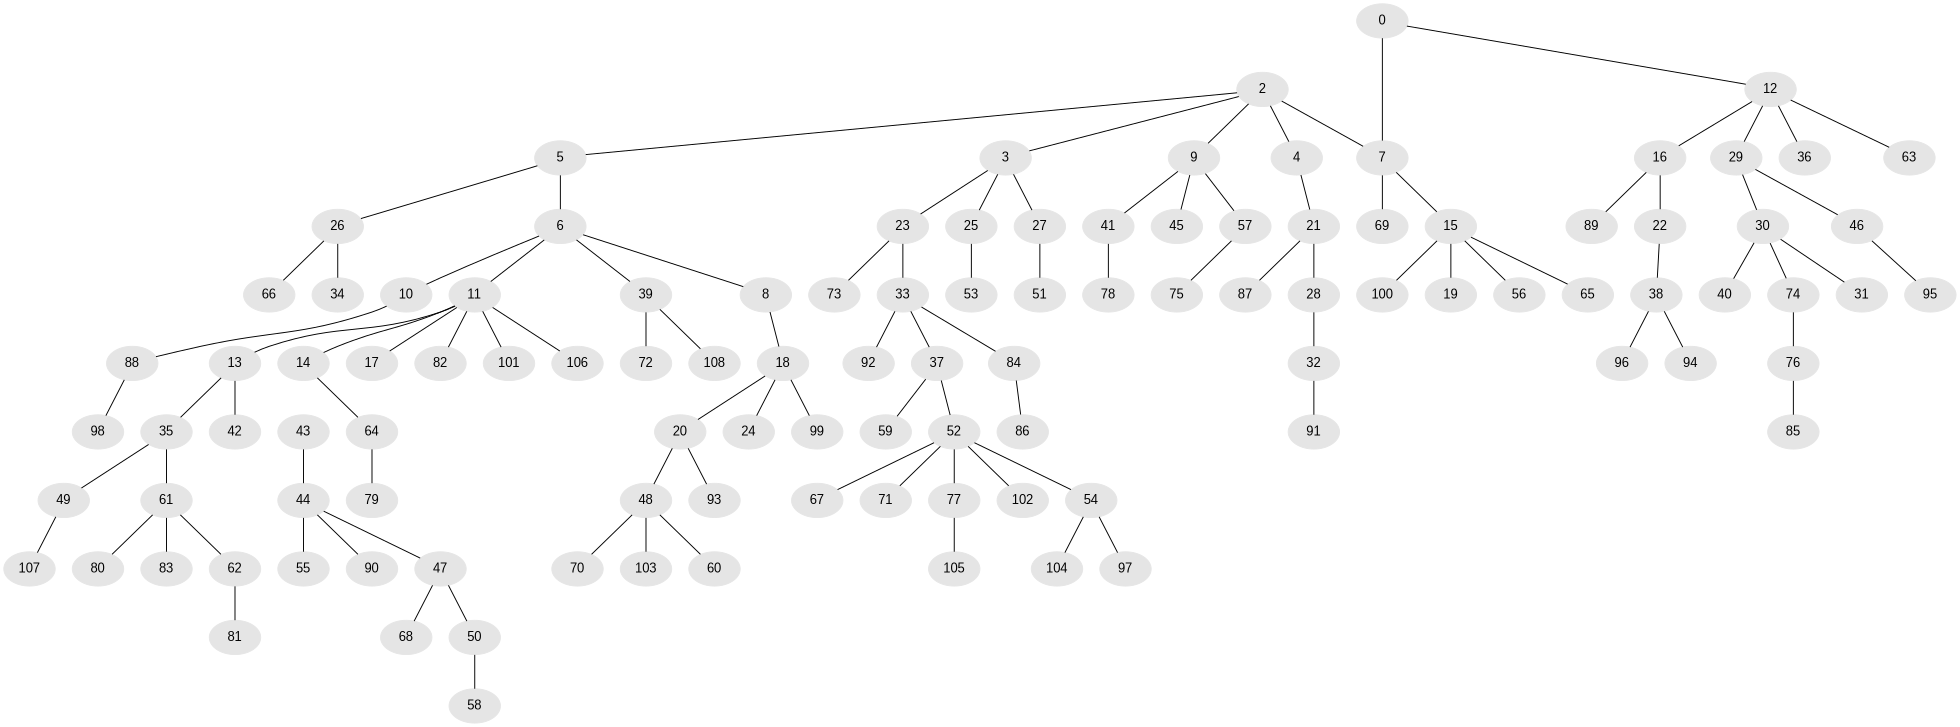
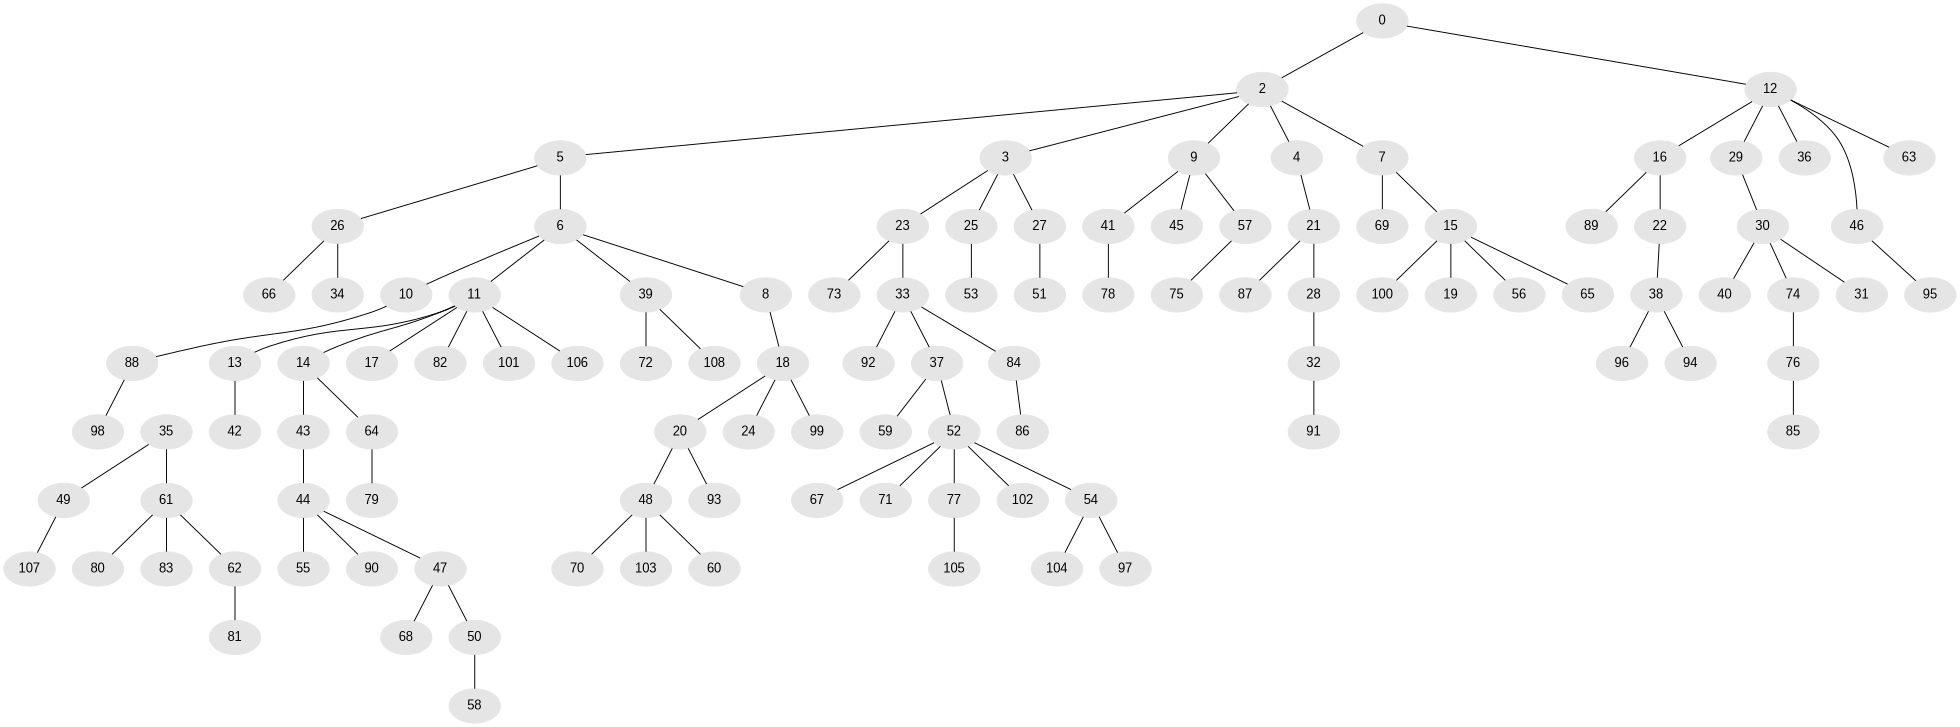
edge "0" -- "7": now "0" -- "2"
edge "29" -- "46": now "12" -- "46"
edge "13" -- "35": removed
edge "14" -- "43": added
